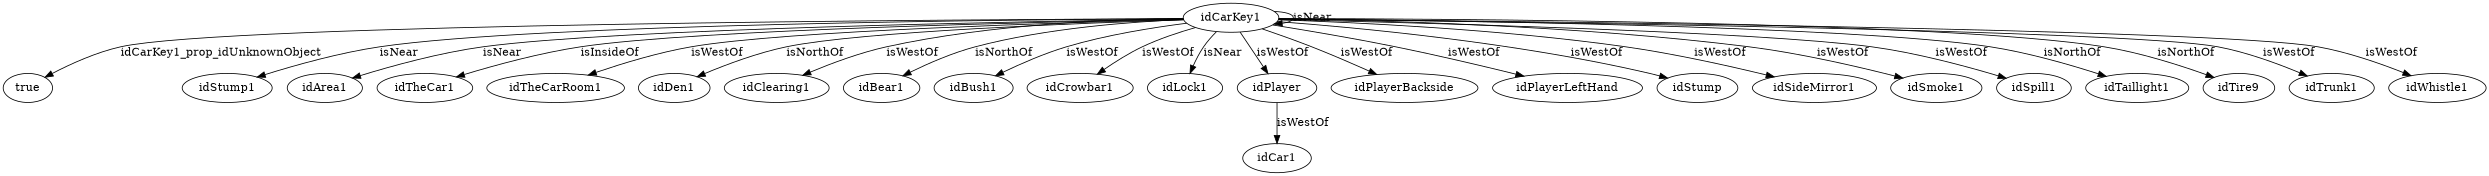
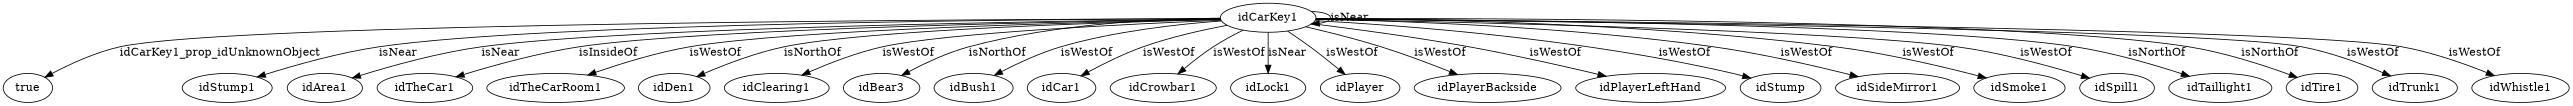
node "idBear1": label "idBear1" -> "idBear3"
node "idTire9": label "idTire9" -> "idTire1"
edge "idPlayer" -> "idCar1": now "idCarKey1" -> "idCar1"
